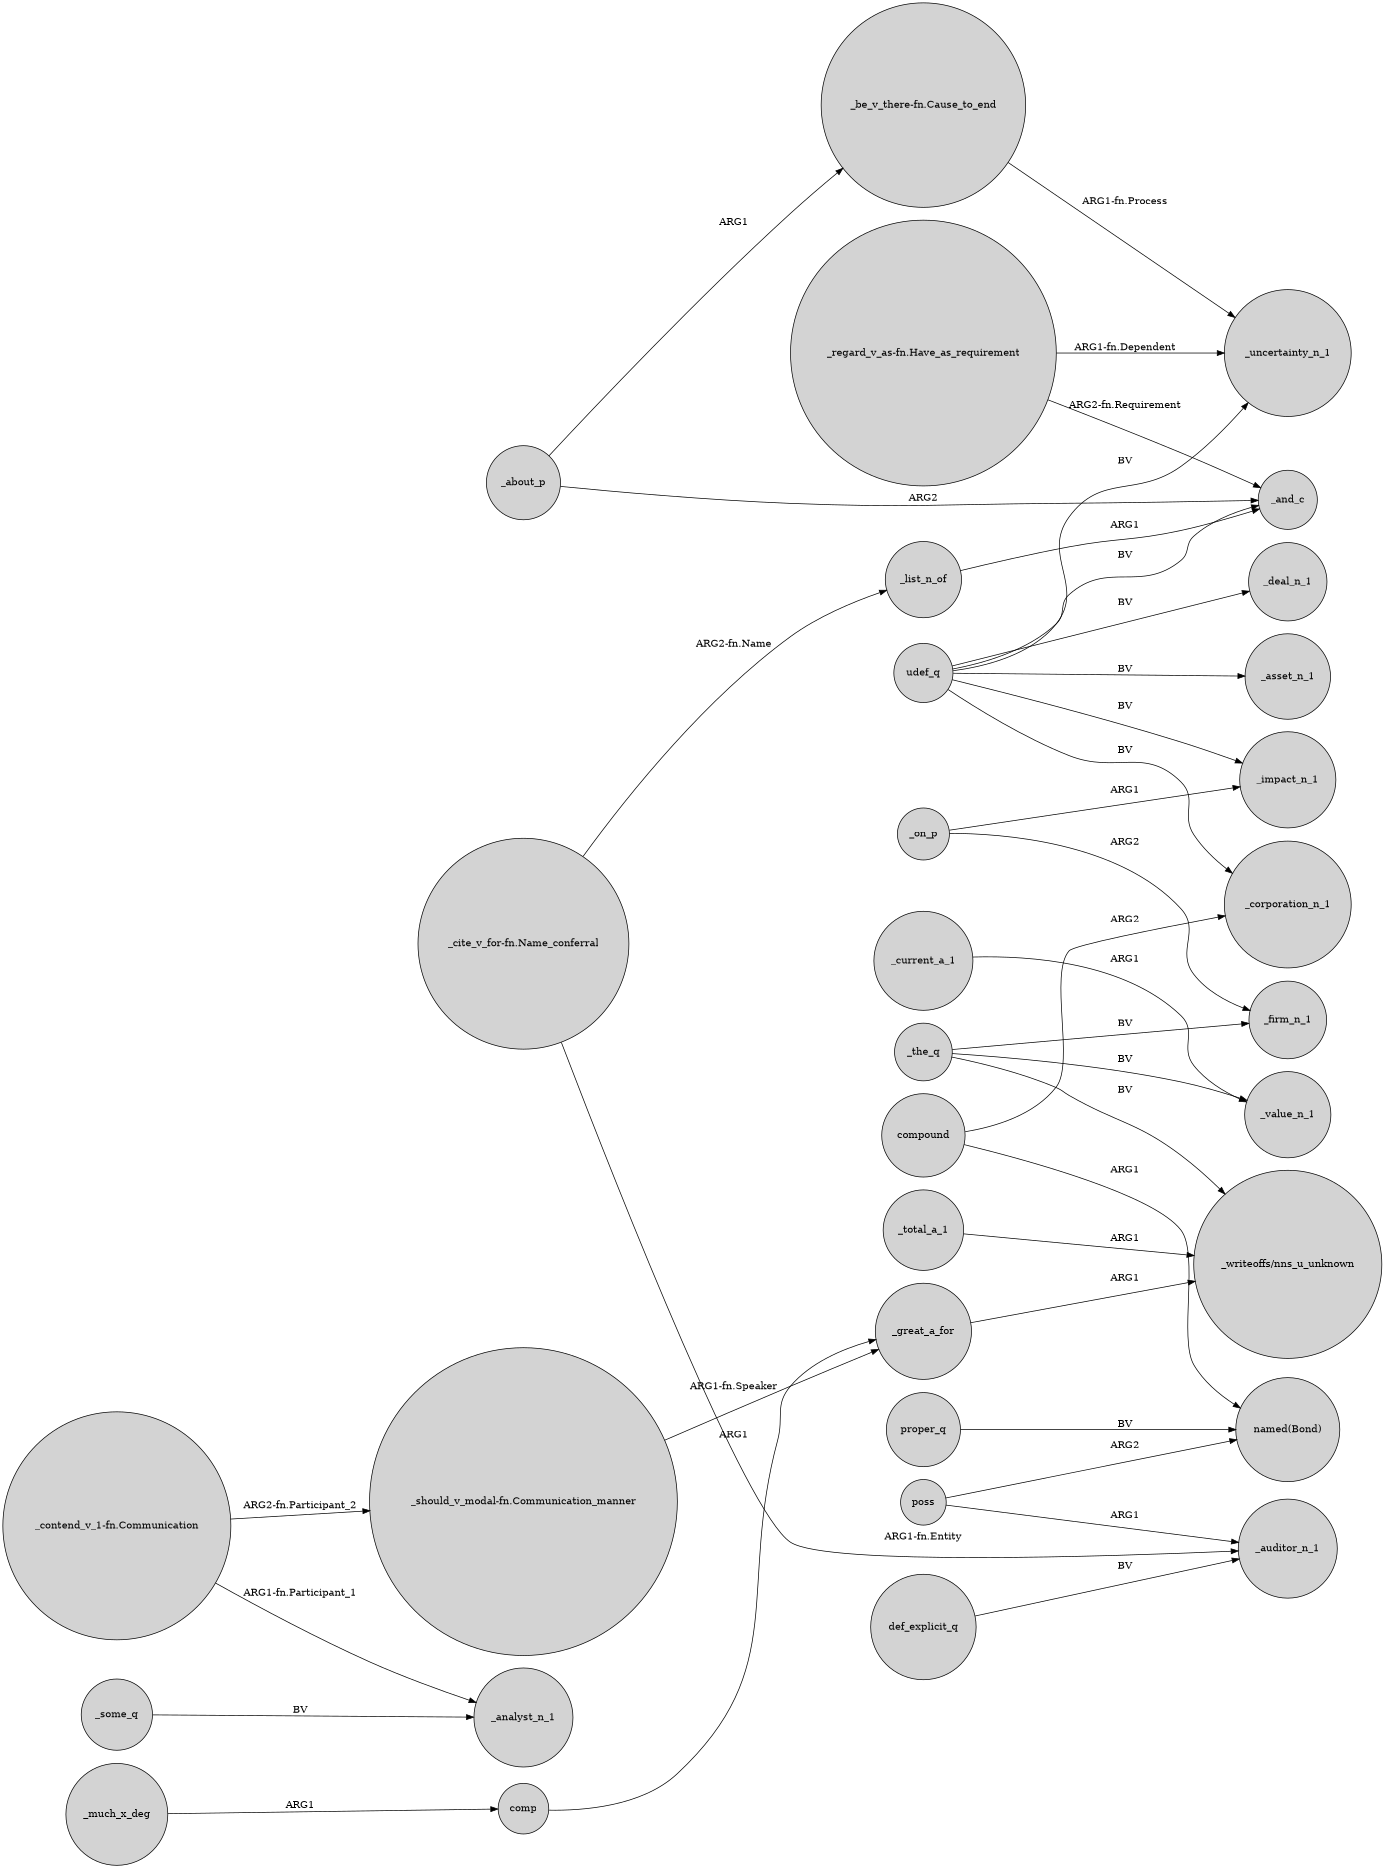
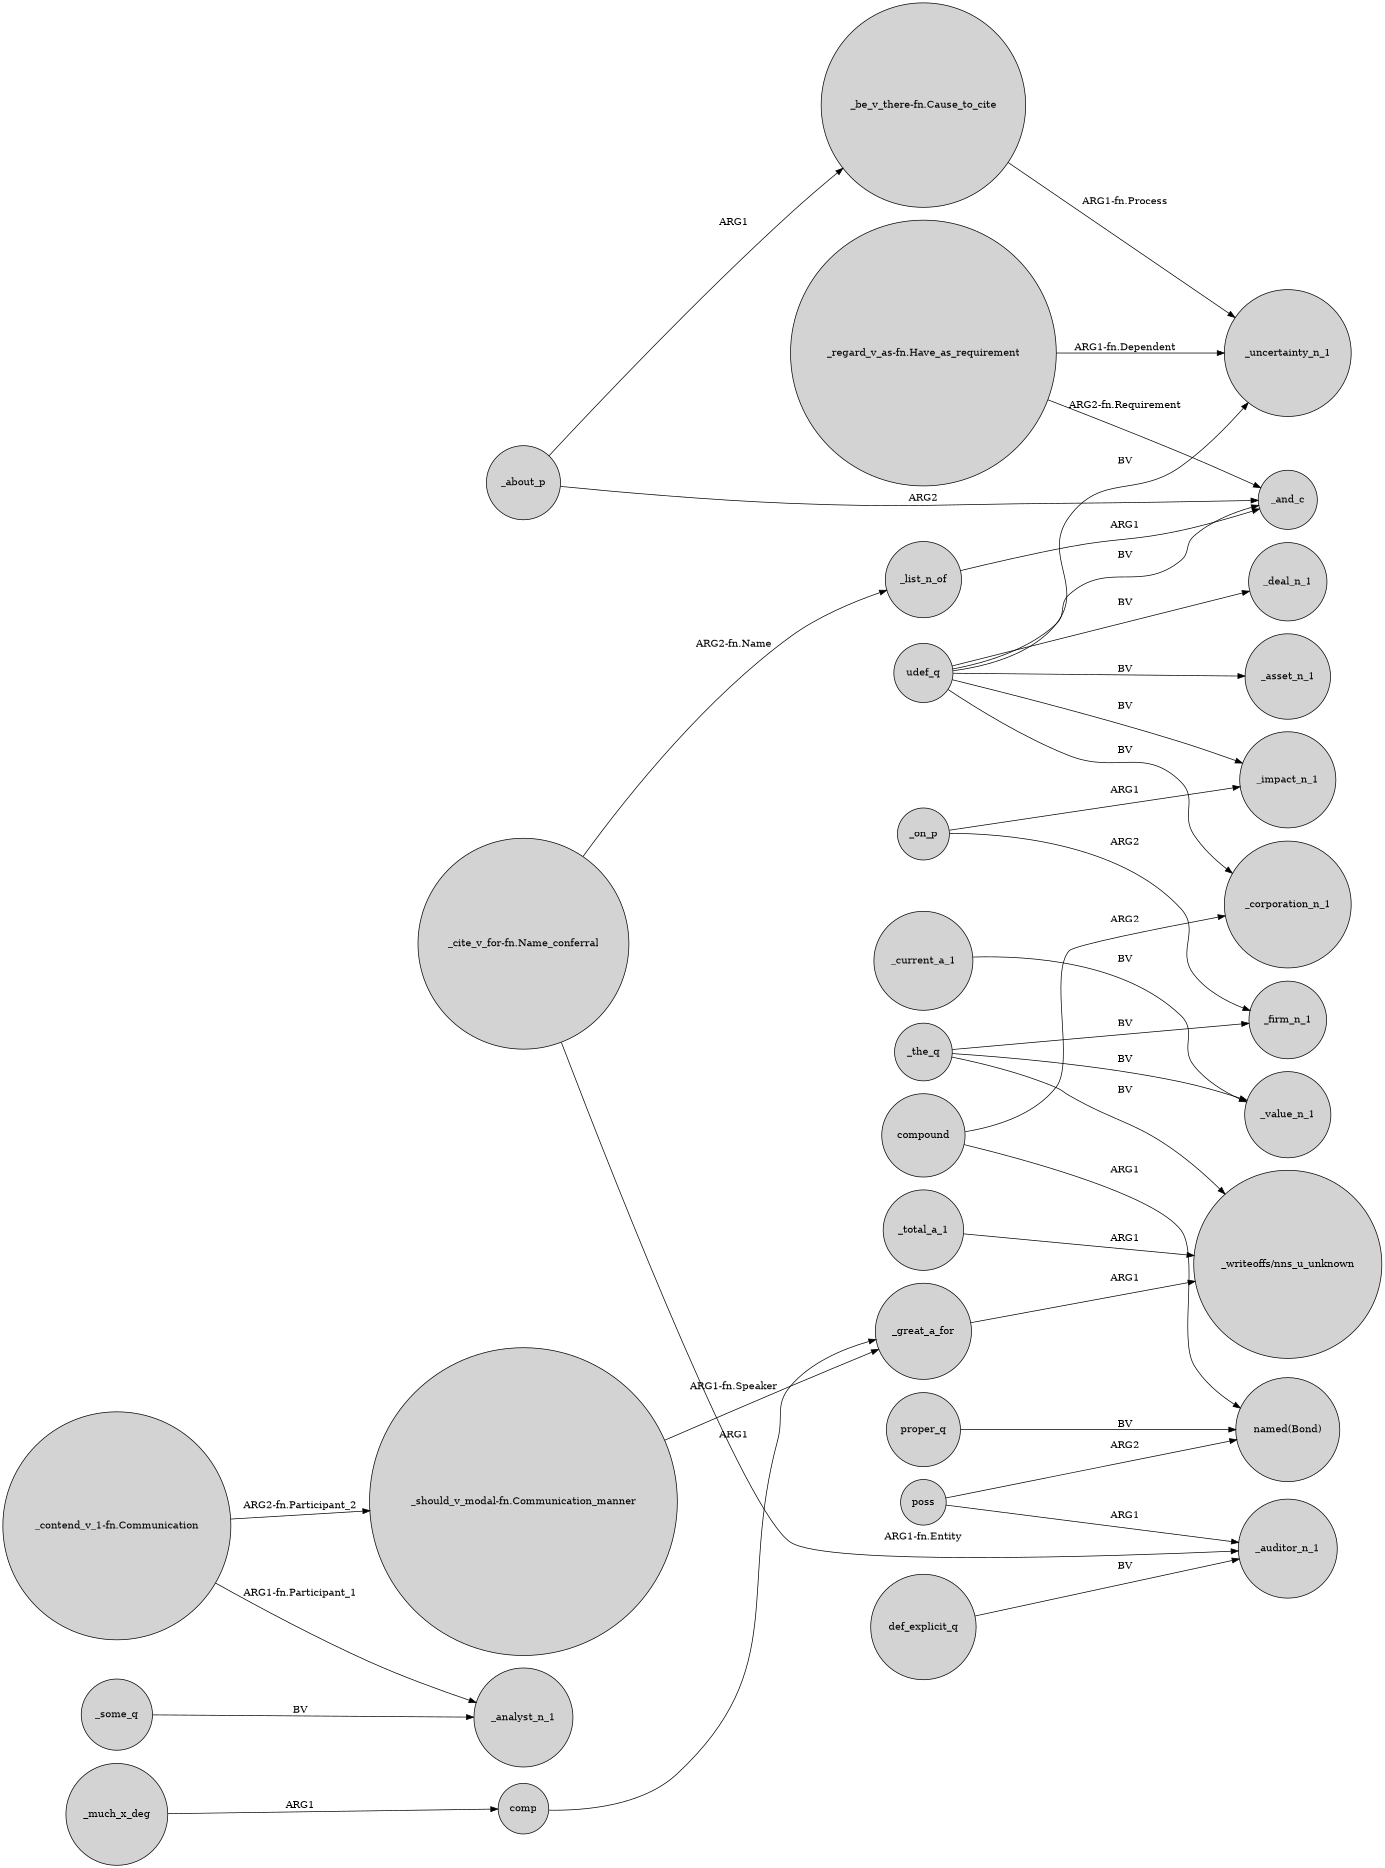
node "_be_v_there-fn.Cause_to_end": label "_be_v_there-fn.Cause_to_end" -> "_be_v_there-fn.Cause_to_cite"
edge "_current_a_1" -> "_value_n_1": label "ARG1" -> "BV"
